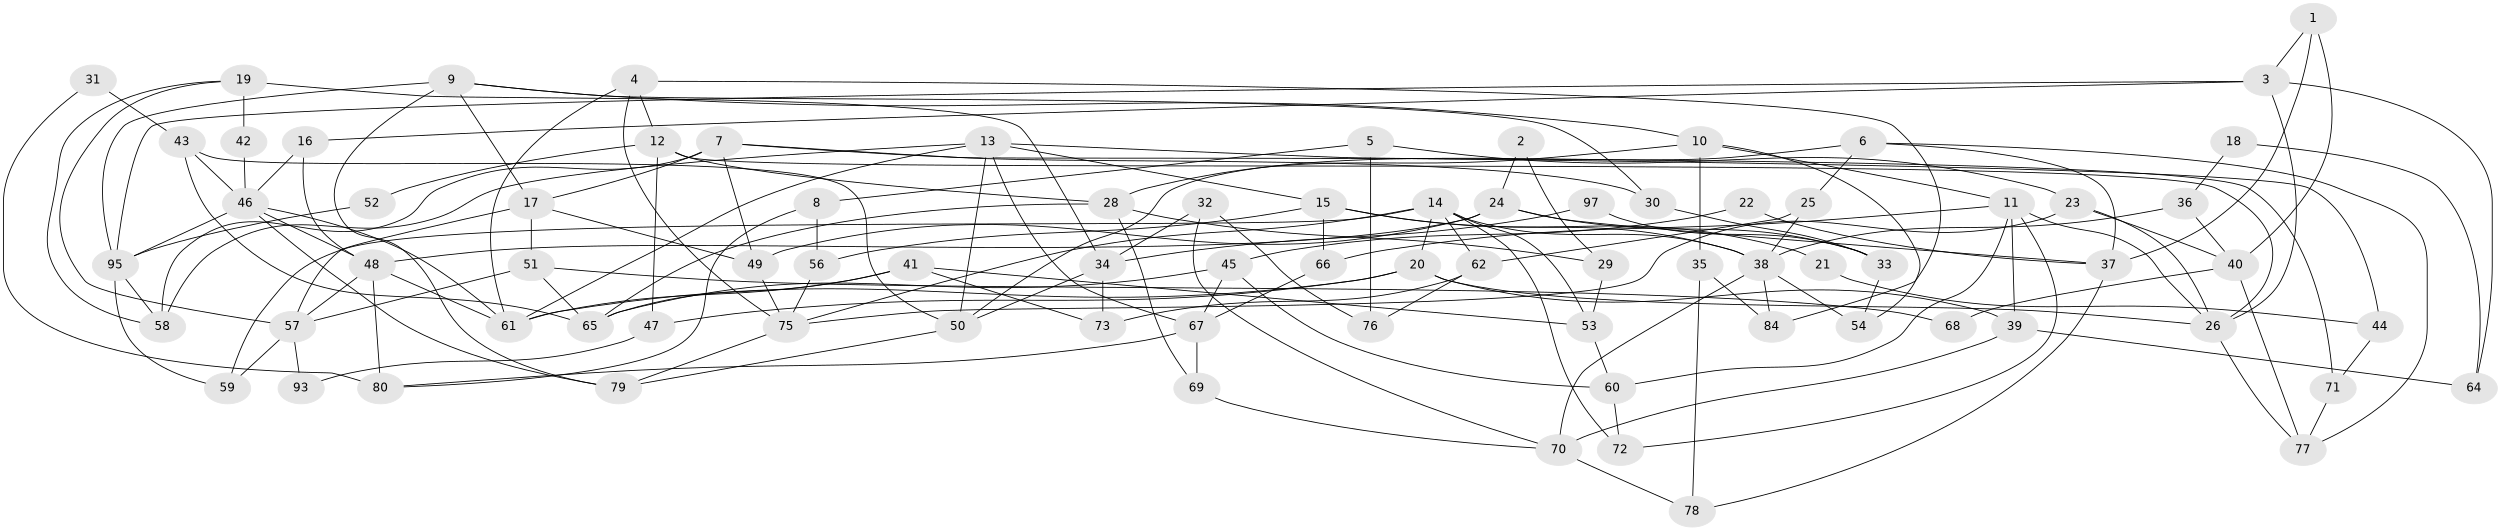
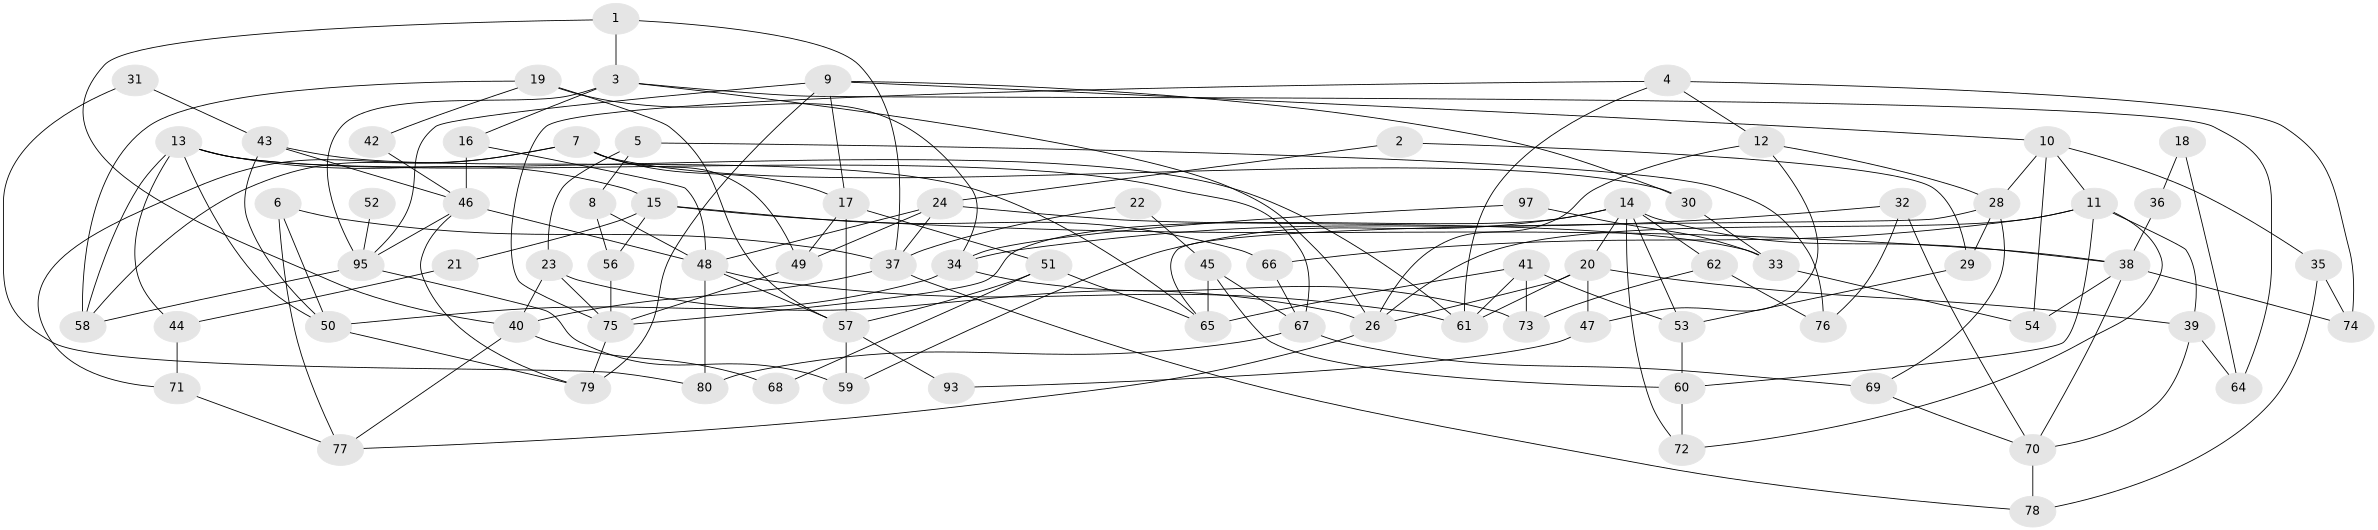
edge "12" -- "52": removed
node "25": removed
edge "36" -- "40": now "37" -- "40"
edge "46" -- "61": removed
node "84": label "84" -> "74"
edge "8" -- "80": now "8" -- "48"
